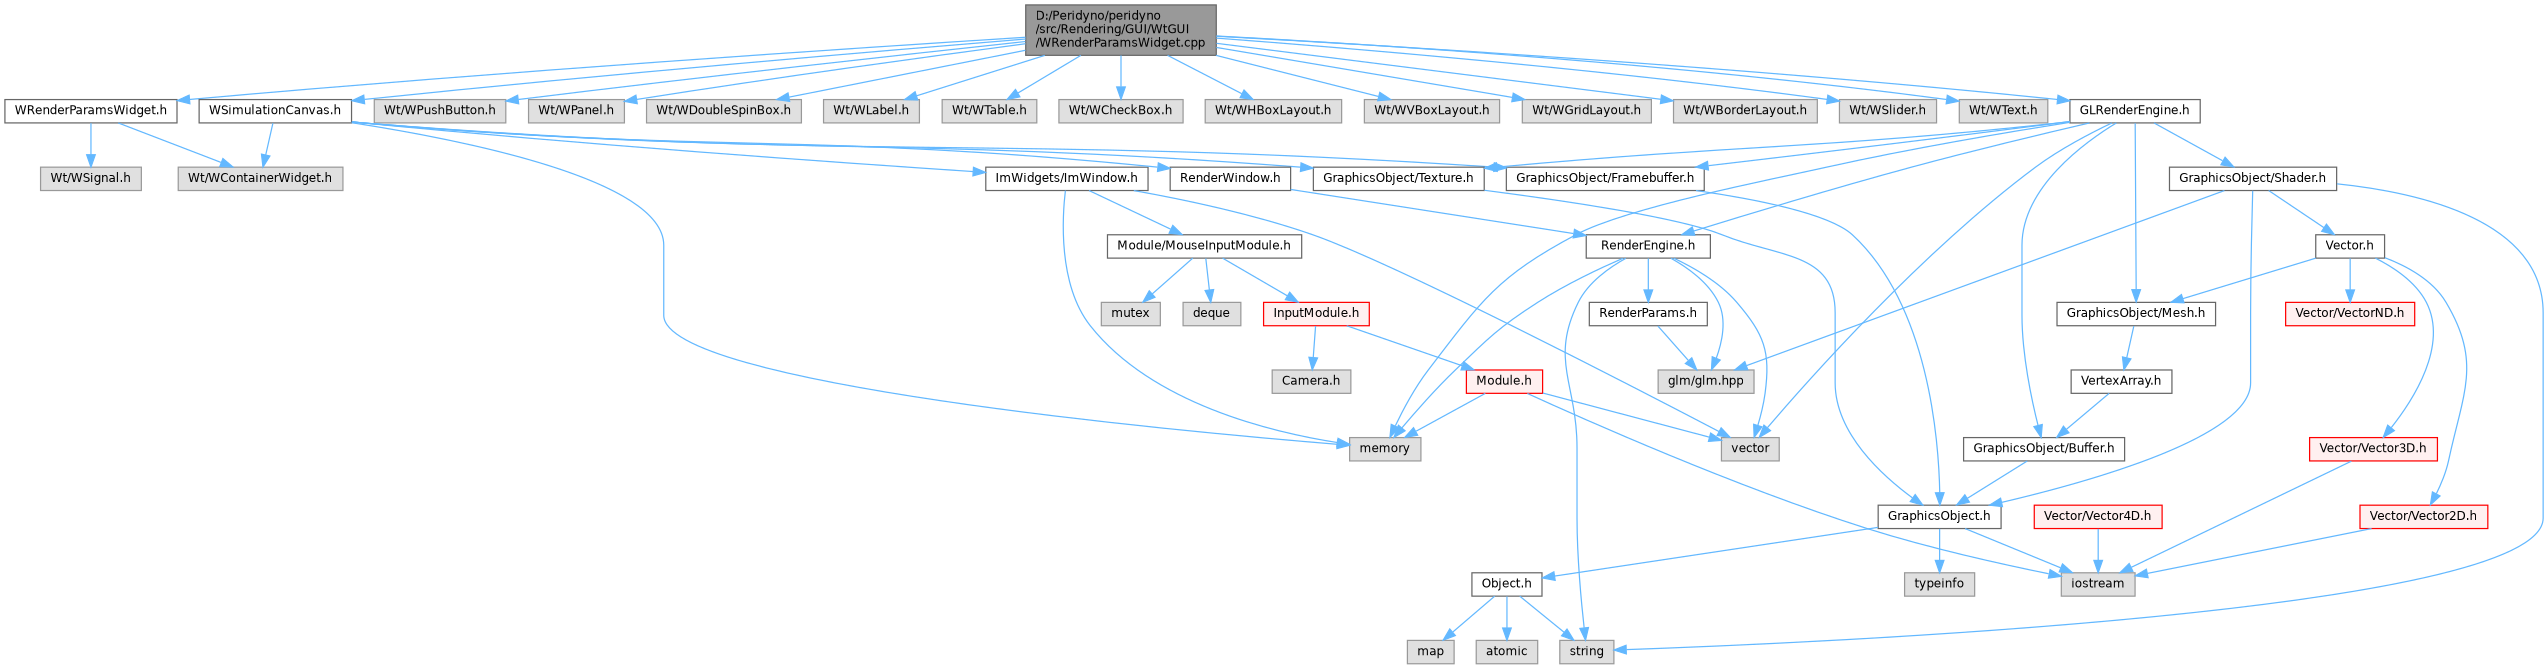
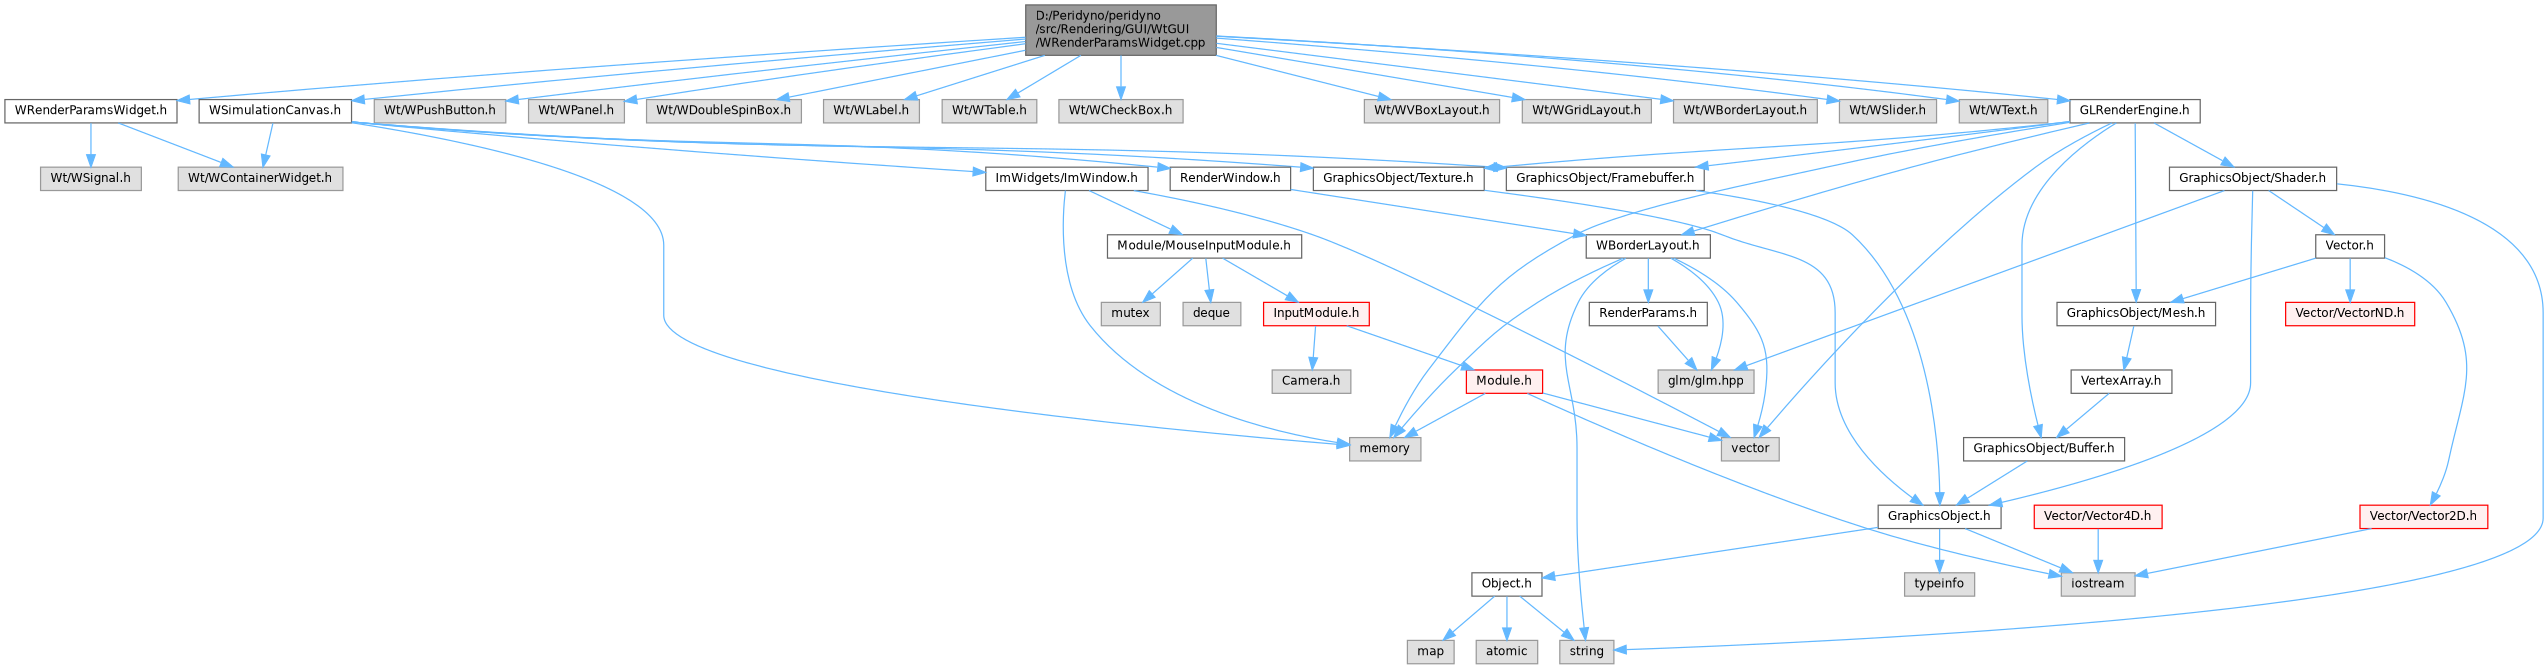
node "Wt/WHBoxLayout.h": removed
node "RenderEngine.h": label "RenderEngine.h" -> "WBorderLayout.h"
node "Vector/Vector3D.h": removed
